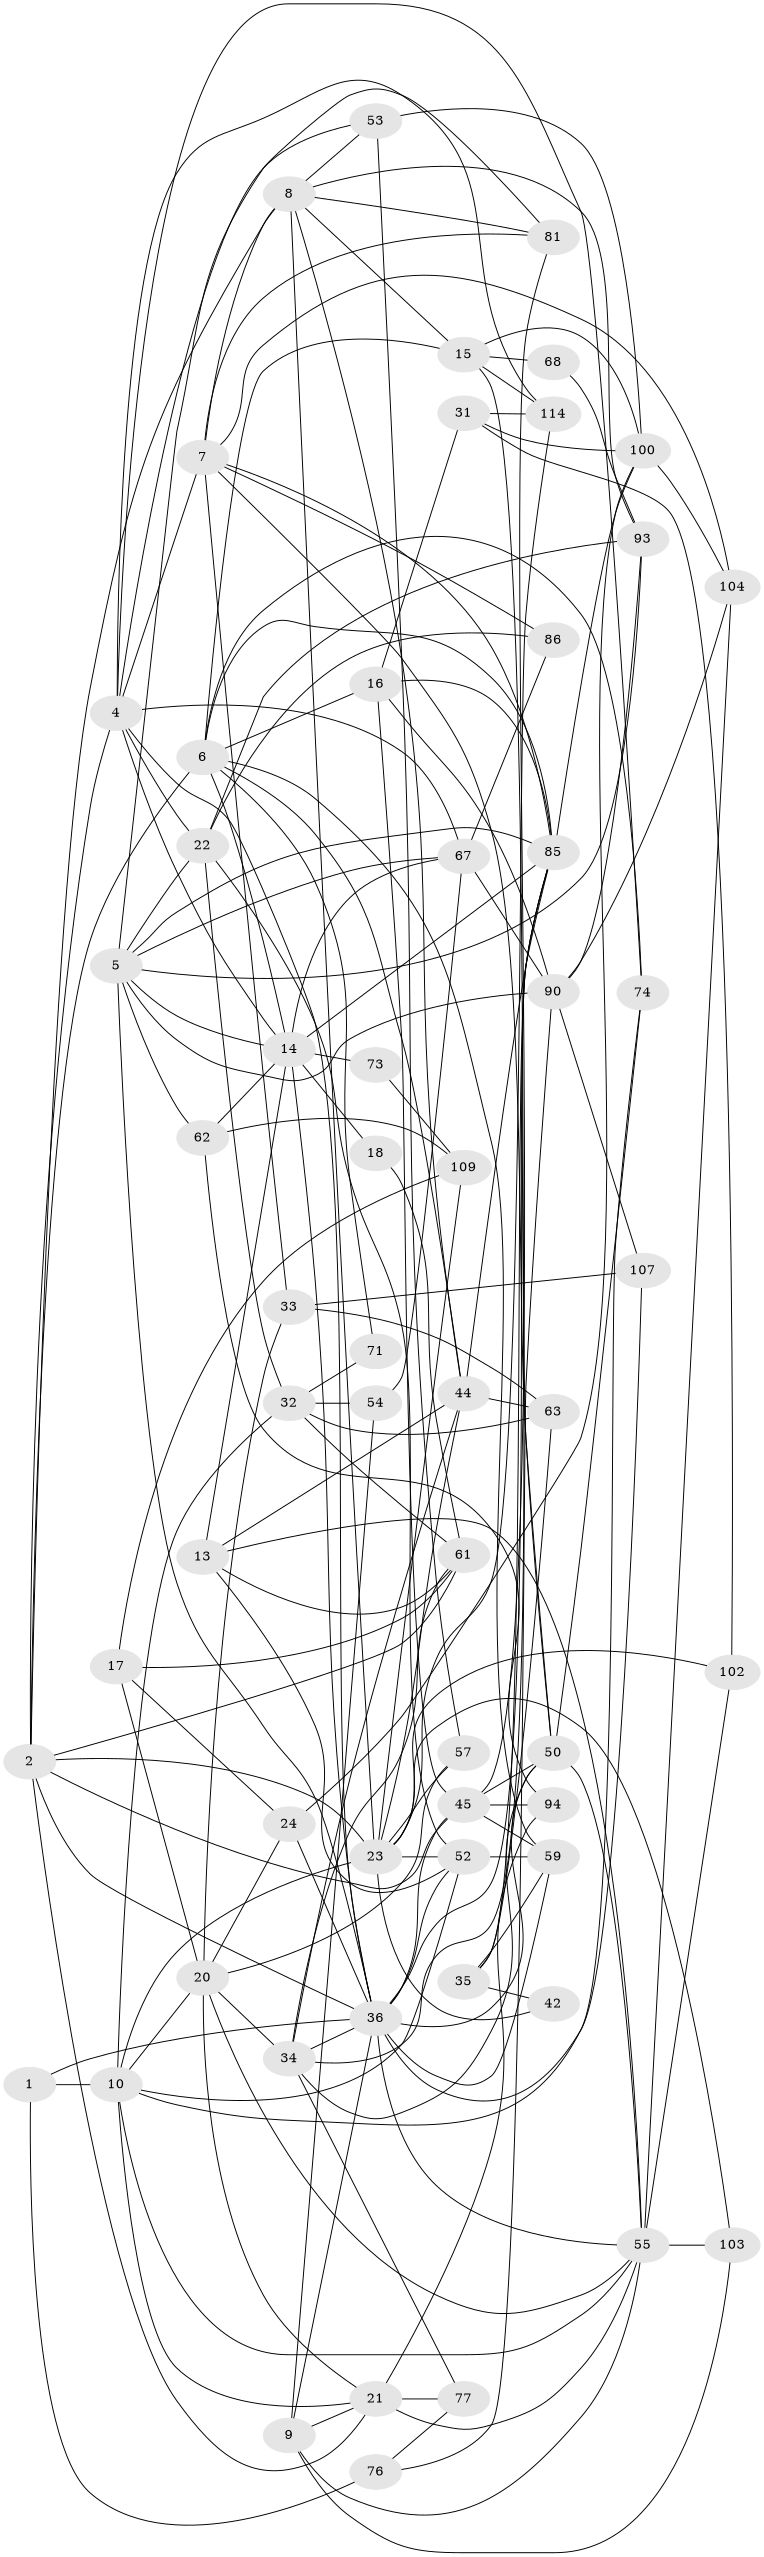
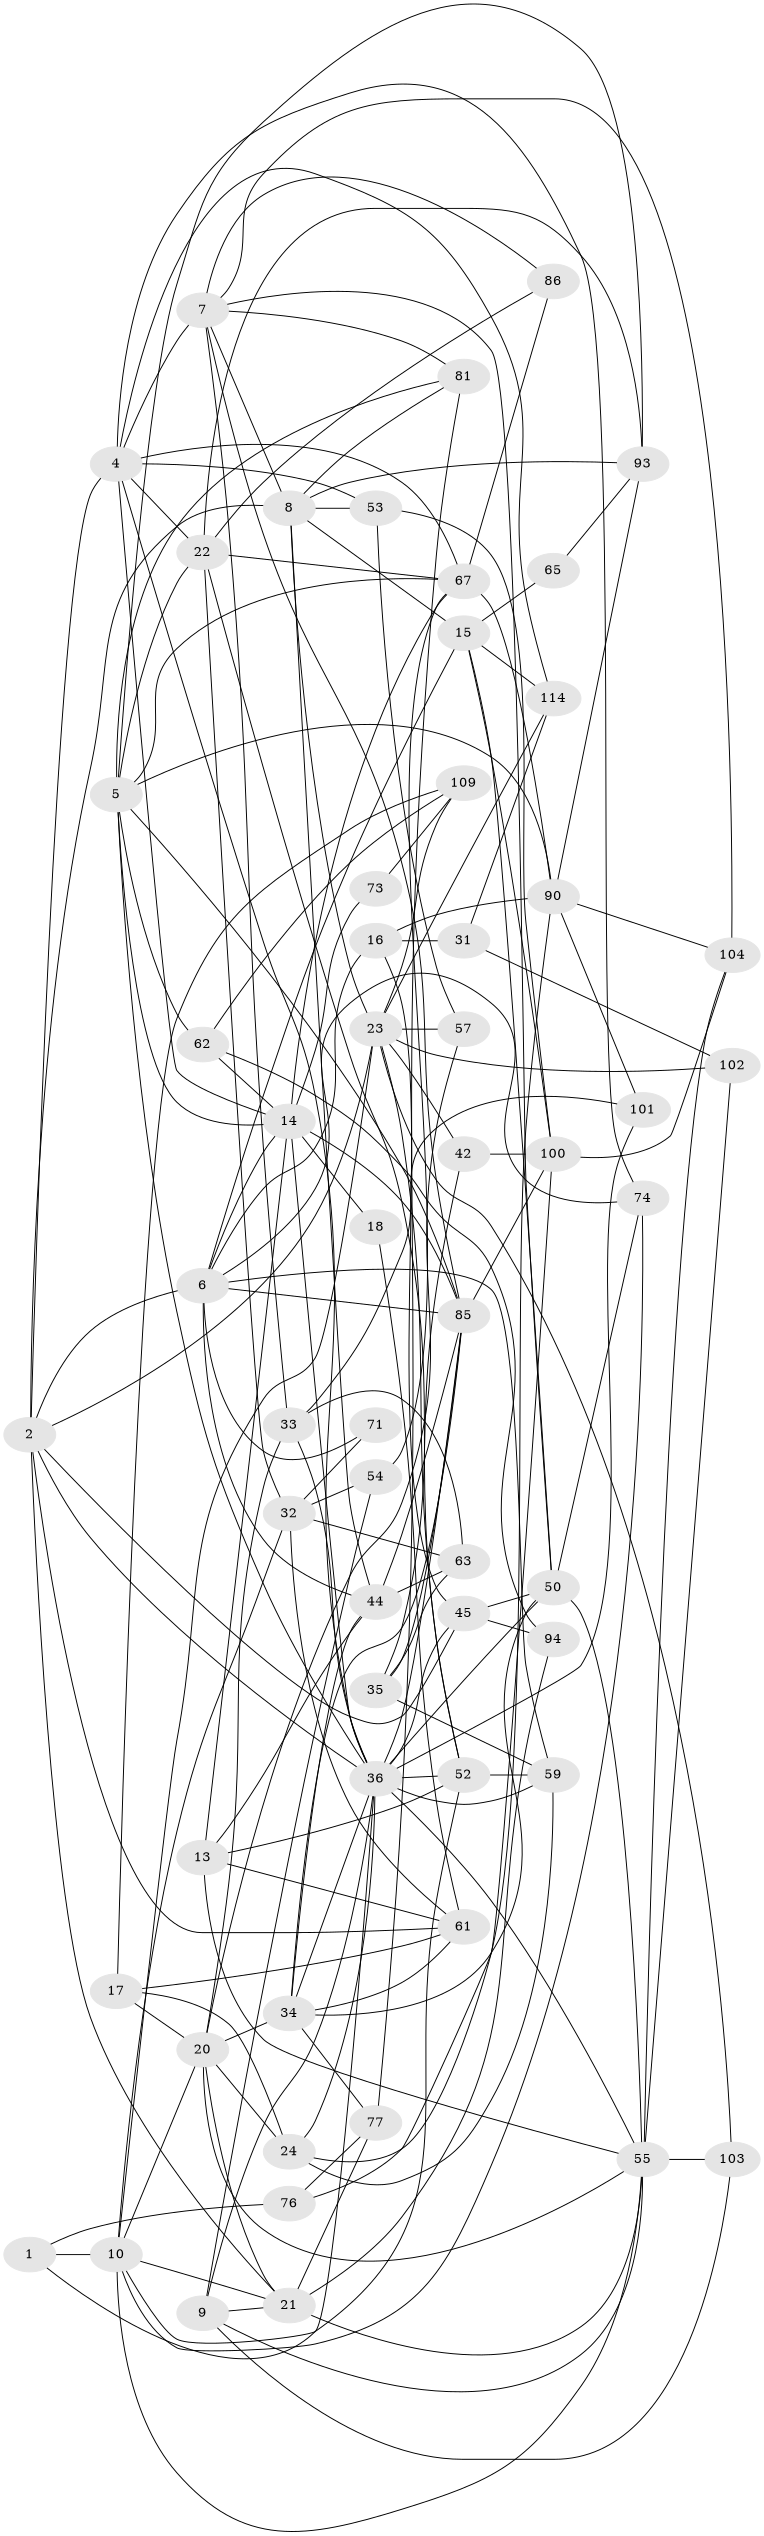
node "68": label "68" -> "65"
edge "31" -- "100": now "42" -- "100"
edge "22" -- "67": added
edge "16" -- "85": removed
edge "81" -- "45": now "81" -- "77"
node "107": label "107" -> "101"
edge "44" -- "23": removed
edge "33" -- "36": added
edge "45" -- "59": now "24" -- "59"
